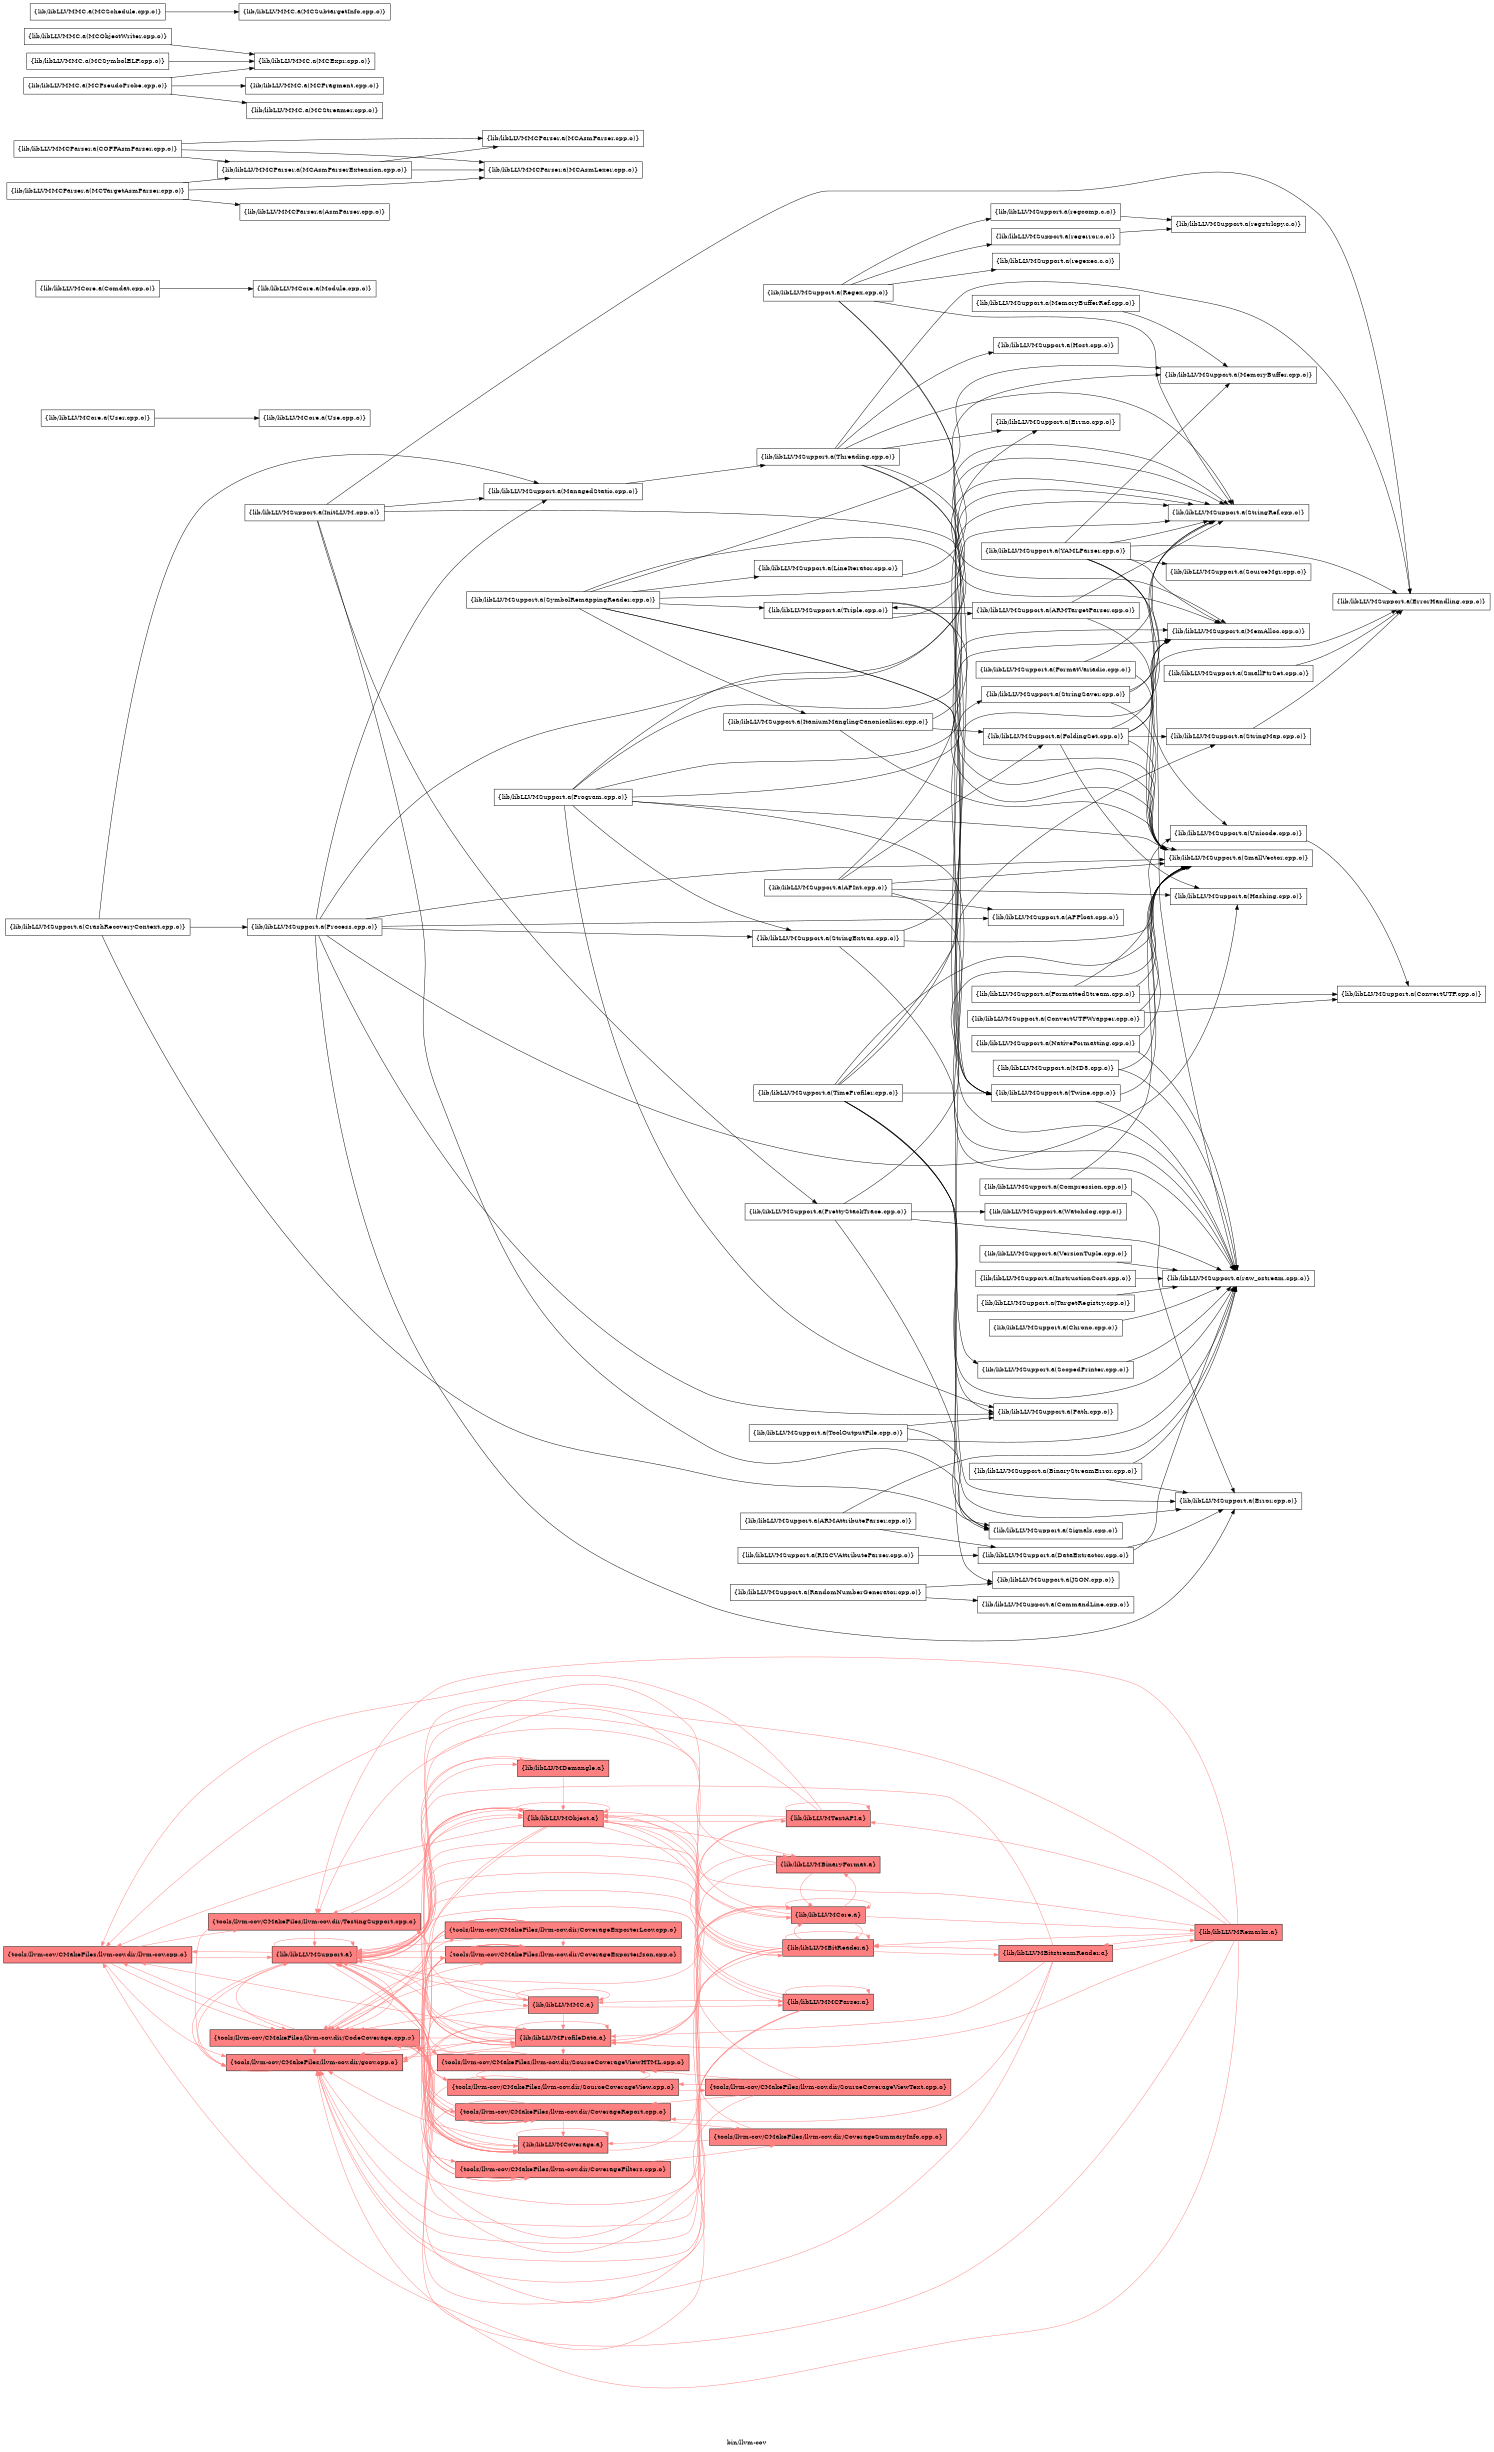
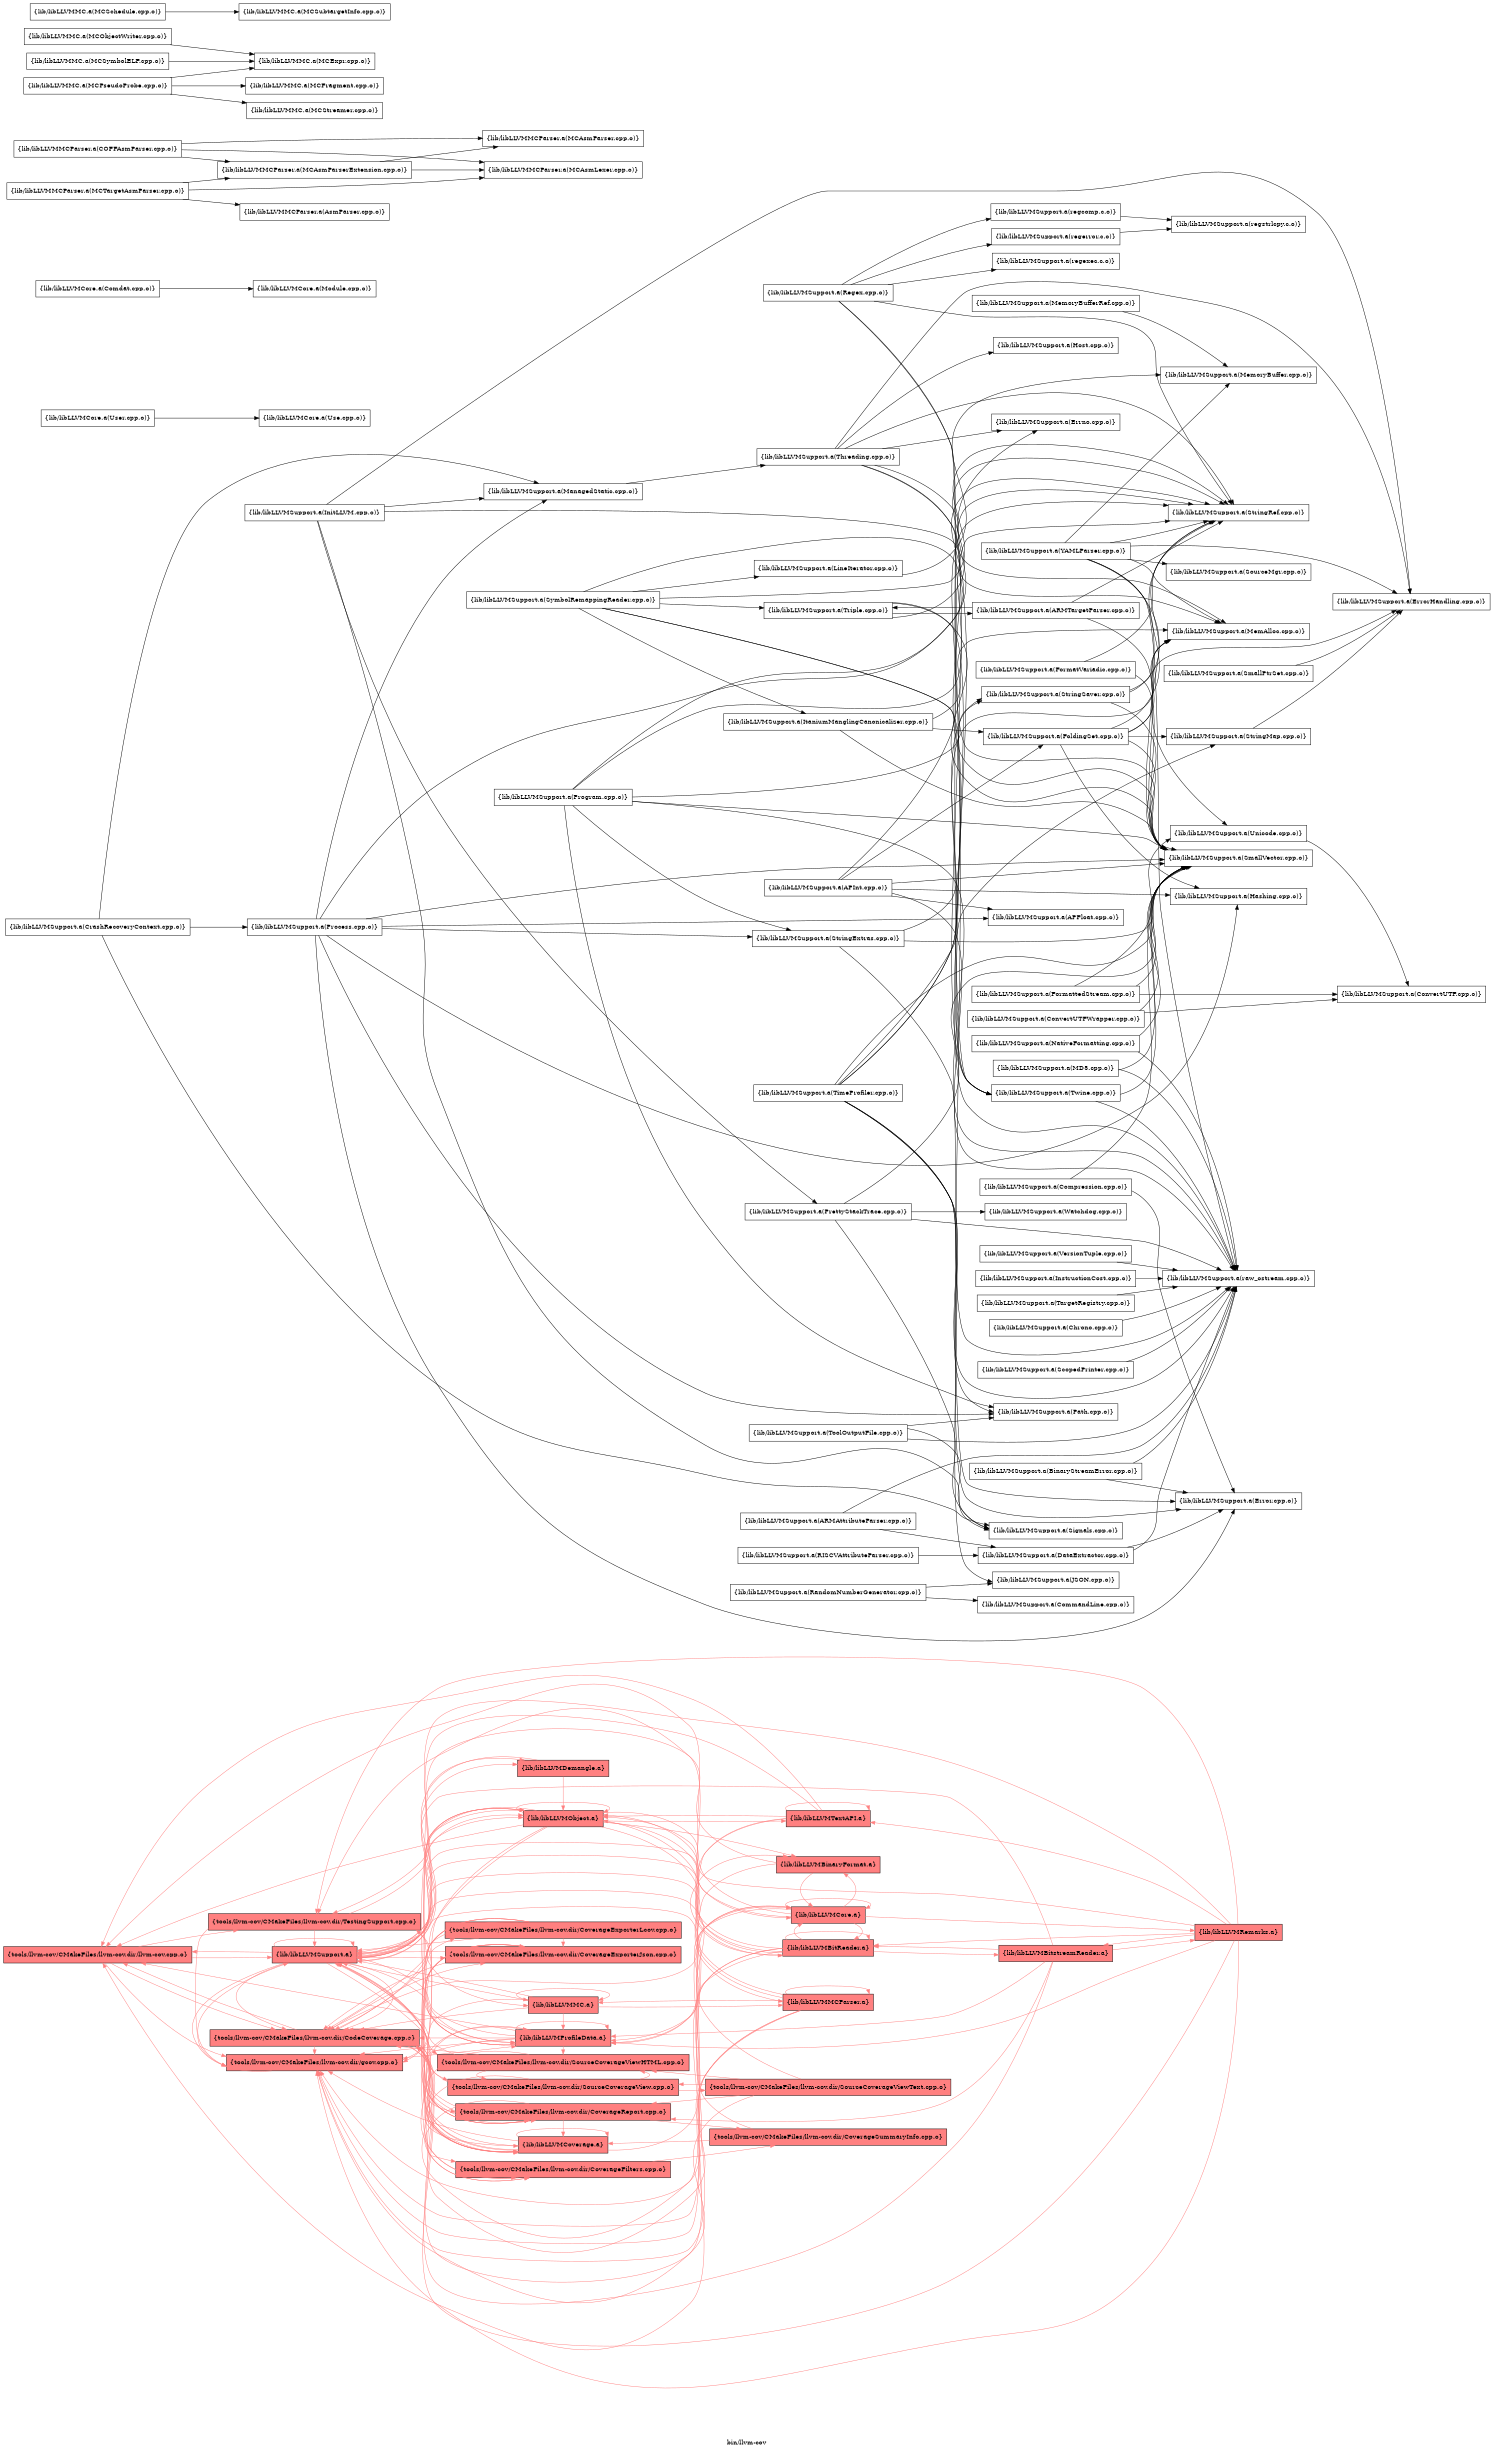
edge "{lib/libLLVMSupport.a(SymbolRemappingReader.cpp.o)}" -> "{lib/libLLVMSupport.a(MemoryBuffer.cpp.o)}": removed
edge "{lib/libLLVMSupport.a(Program.cpp.o)}" -> "{lib/libLLVMSupport.a(MemAlloc.cpp.o)}": removed
edge "{lib/libLLVMSupport.a(StringExtras.cpp.o)}" -> "{lib/libLLVMSupport.a(ScopedPrinter.cpp.o)}": now "{lib/libLLVMSupport.a(StringExtras.cpp.o)}" -> "{lib/libLLVMSupport.a(raw_ostream.cpp.o)}"
edge "{lib/libLLVMSupport.a(TimeProfiler.cpp.o)}" -> "{lib/libLLVMSupport.a(Twine.cpp.o)}": now "{lib/libLLVMSupport.a(TimeProfiler.cpp.o)}" -> "{lib/libLLVMSupport.a(StringSaver.cpp.o)}"
